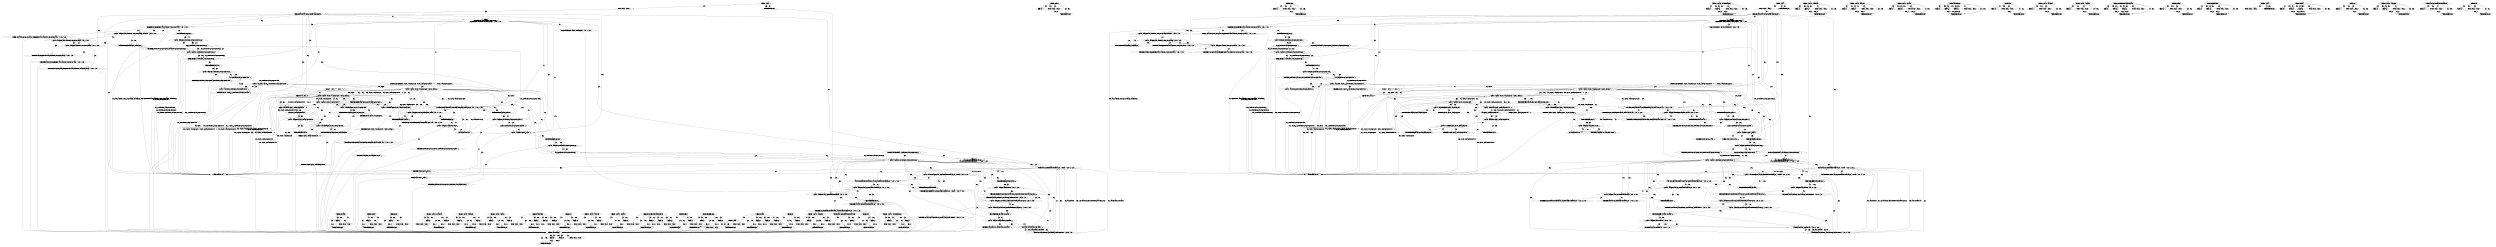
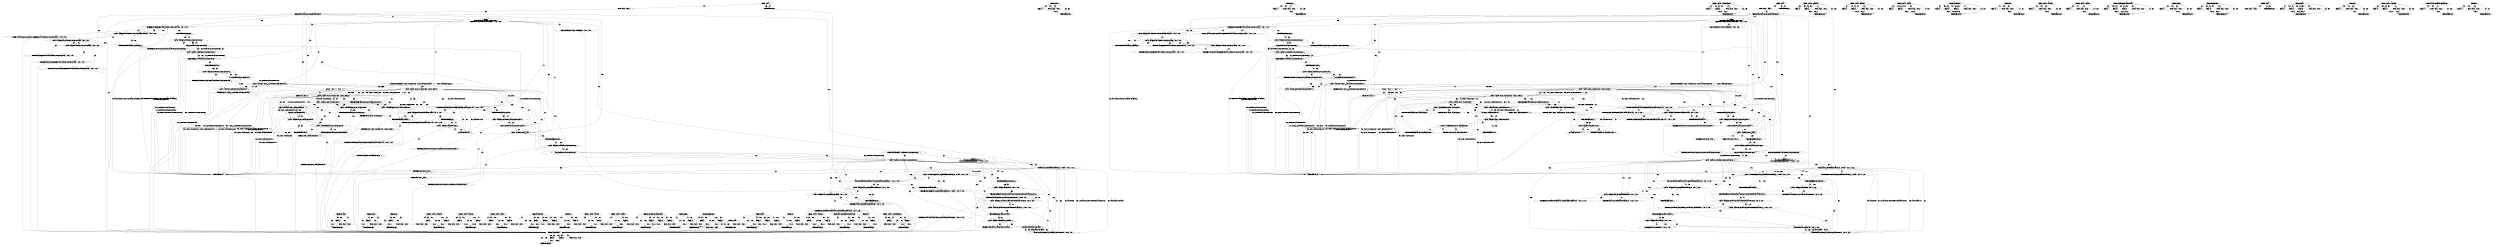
edge "(GetWeakPtr,weak_ptr_factory_.GetWeakPtr())" -> "(<operator>.fieldAccess,weak_ptr_factory_.GetWeakPtr)": removed, label "AST:"
edge "<(<operator>.fieldAccess,base::Unretained)<SUB>21</SUB>>" -> "<(IDENTIFIER,base,base::Unretained(this))<SUB>21</SUB>>": reversed
